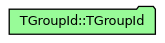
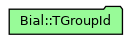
node "TGroupId::TGroupId": label "TGroupId::TGroupId" -> "Bial::TGroupId"
